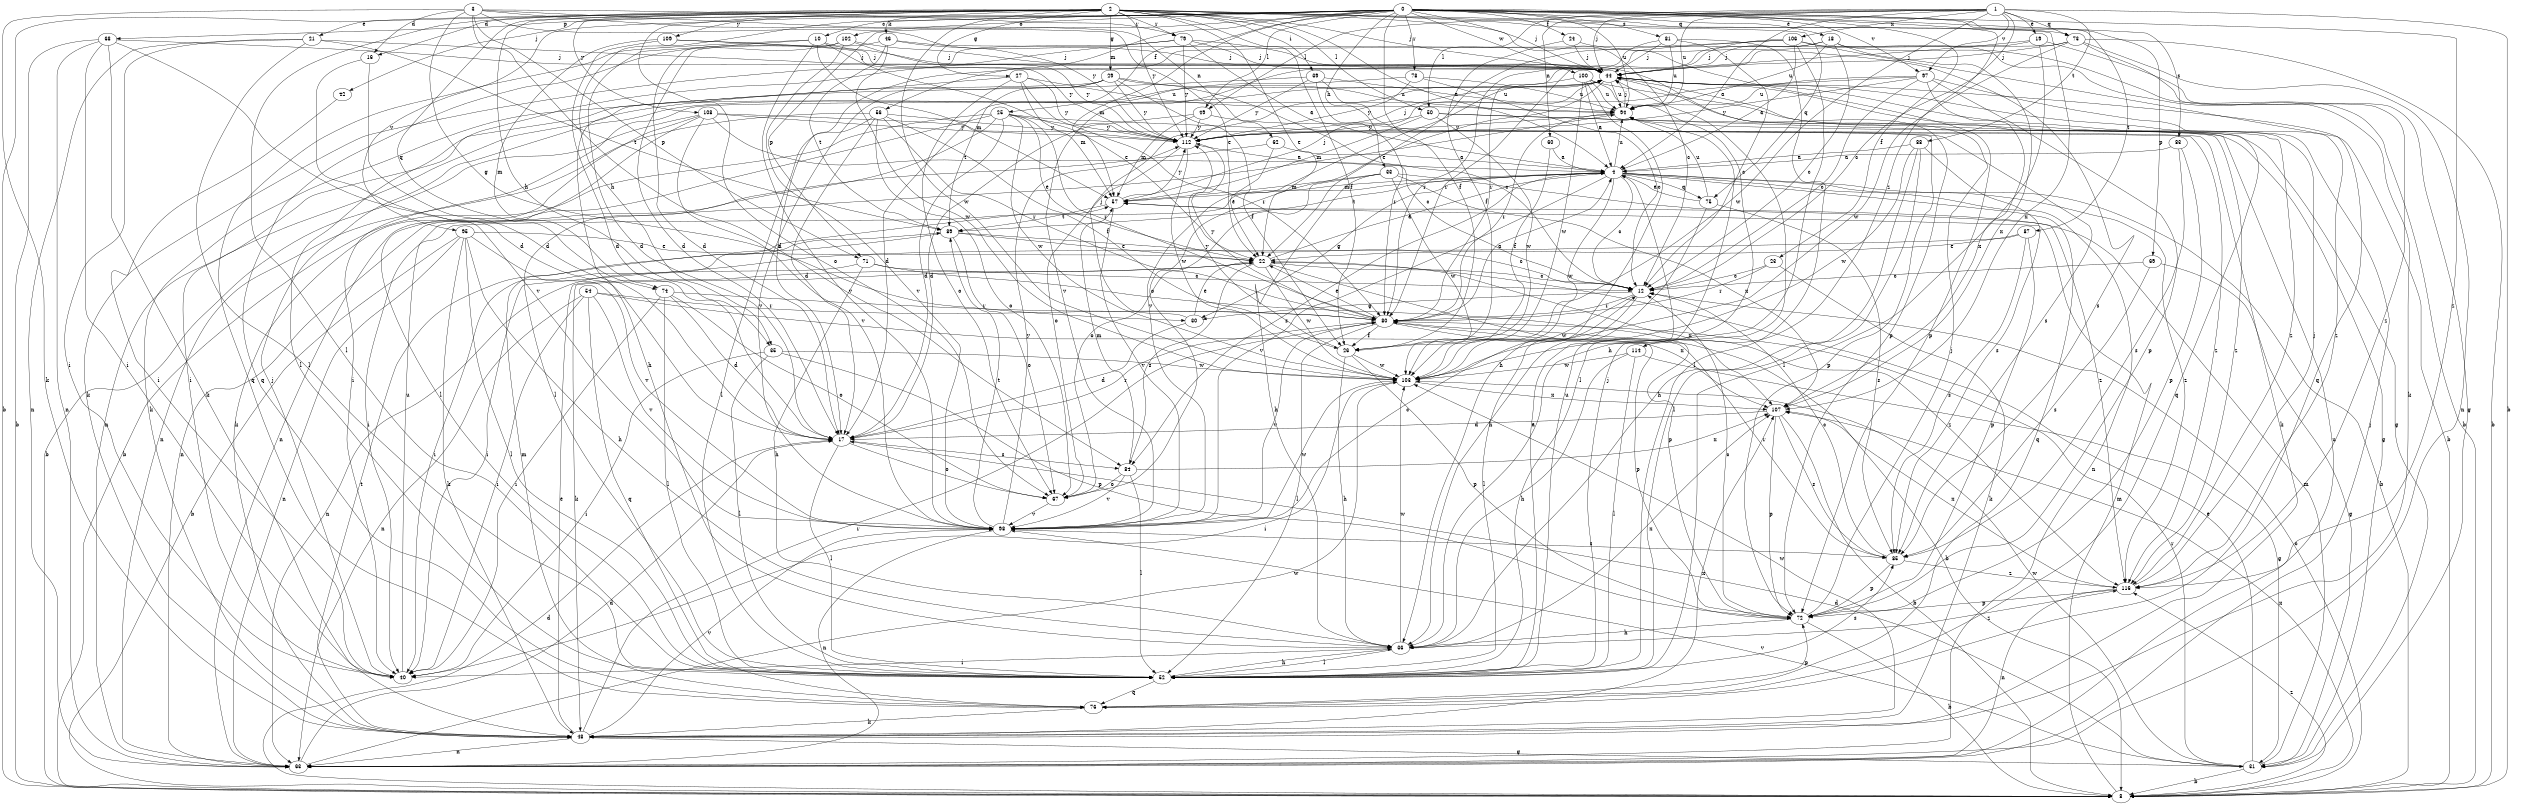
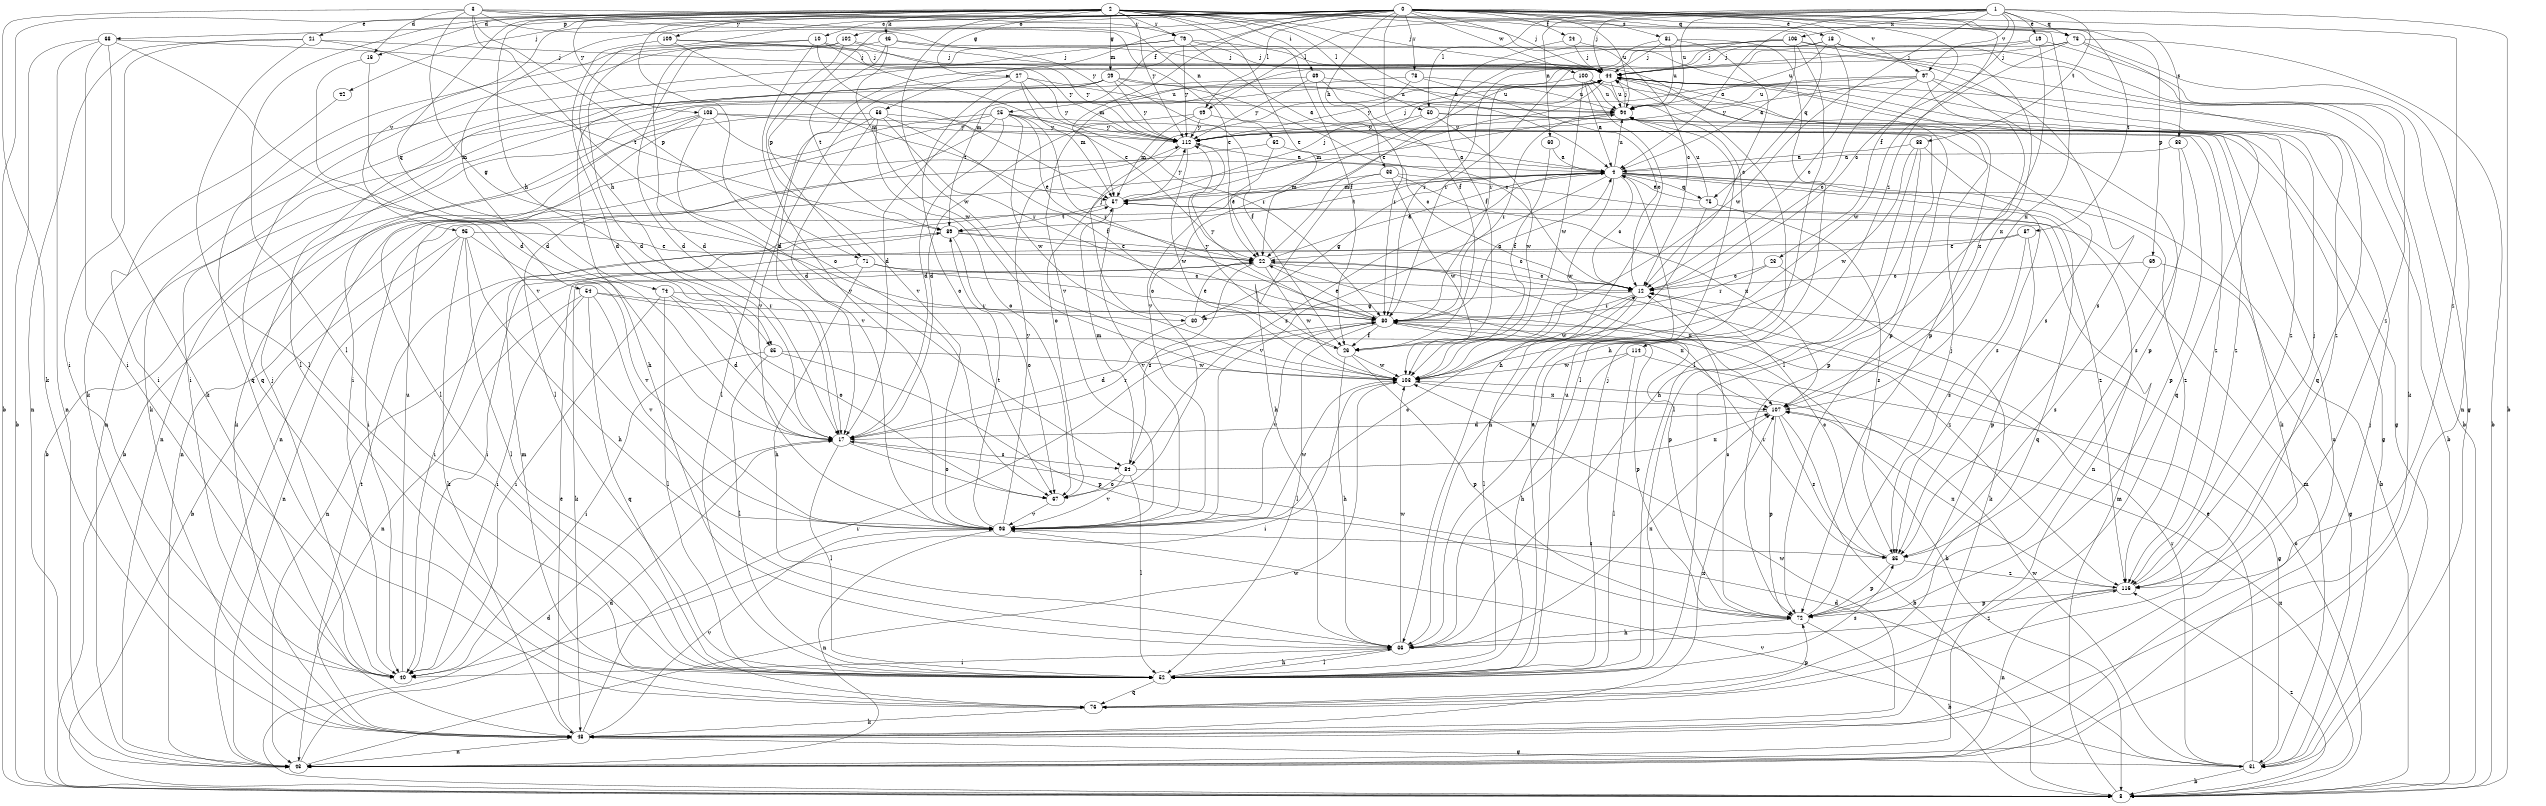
edge "0" -> "54": added, label "m"
edge "109" -> "74": now "109" -> "57"
edge "33" -> "67": removed, label "o"
node "63": label "63" -> "43"
